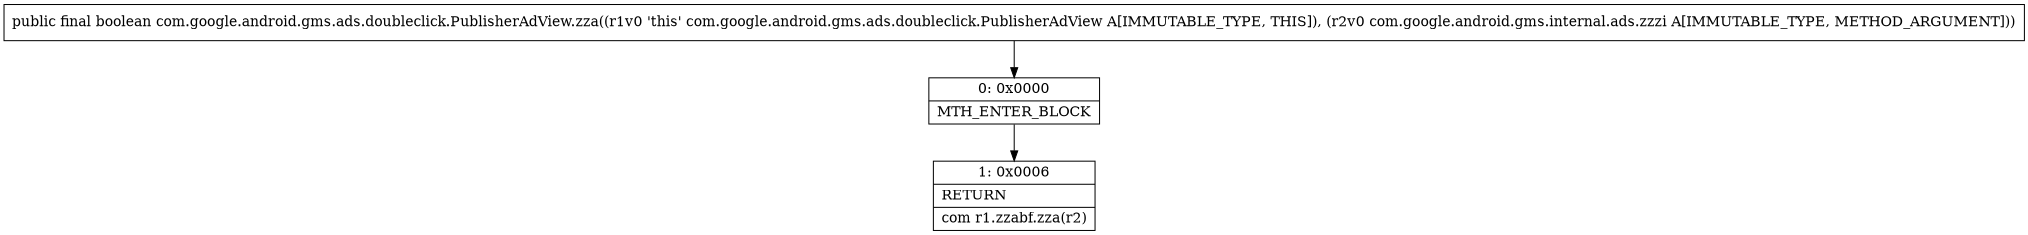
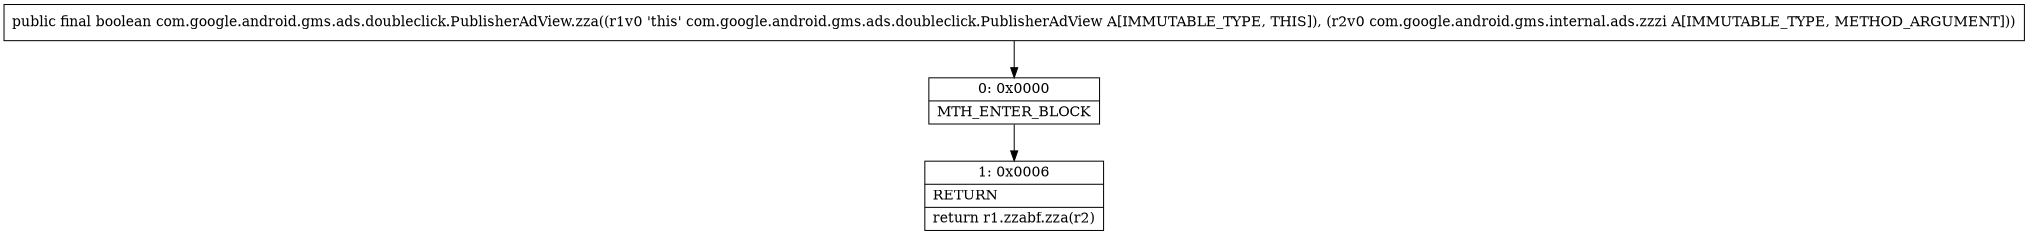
node "1: 0x0006": text "com r1.zzabf.zza(r2)" -> "return r1.zzabf.zza(r2)"
